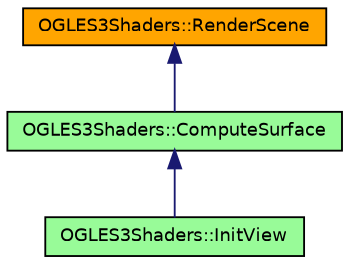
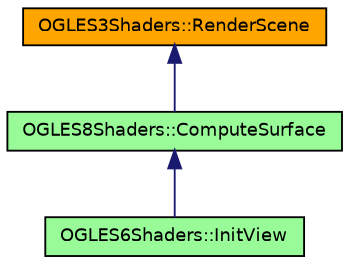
node "OGLES3Shaders::ComputeSurface": label "OGLES3Shaders::ComputeSurface" -> "OGLES8Shaders::ComputeSurface"
node "OGLES3Shaders::InitView": label "OGLES3Shaders::InitView" -> "OGLES6Shaders::InitView"
